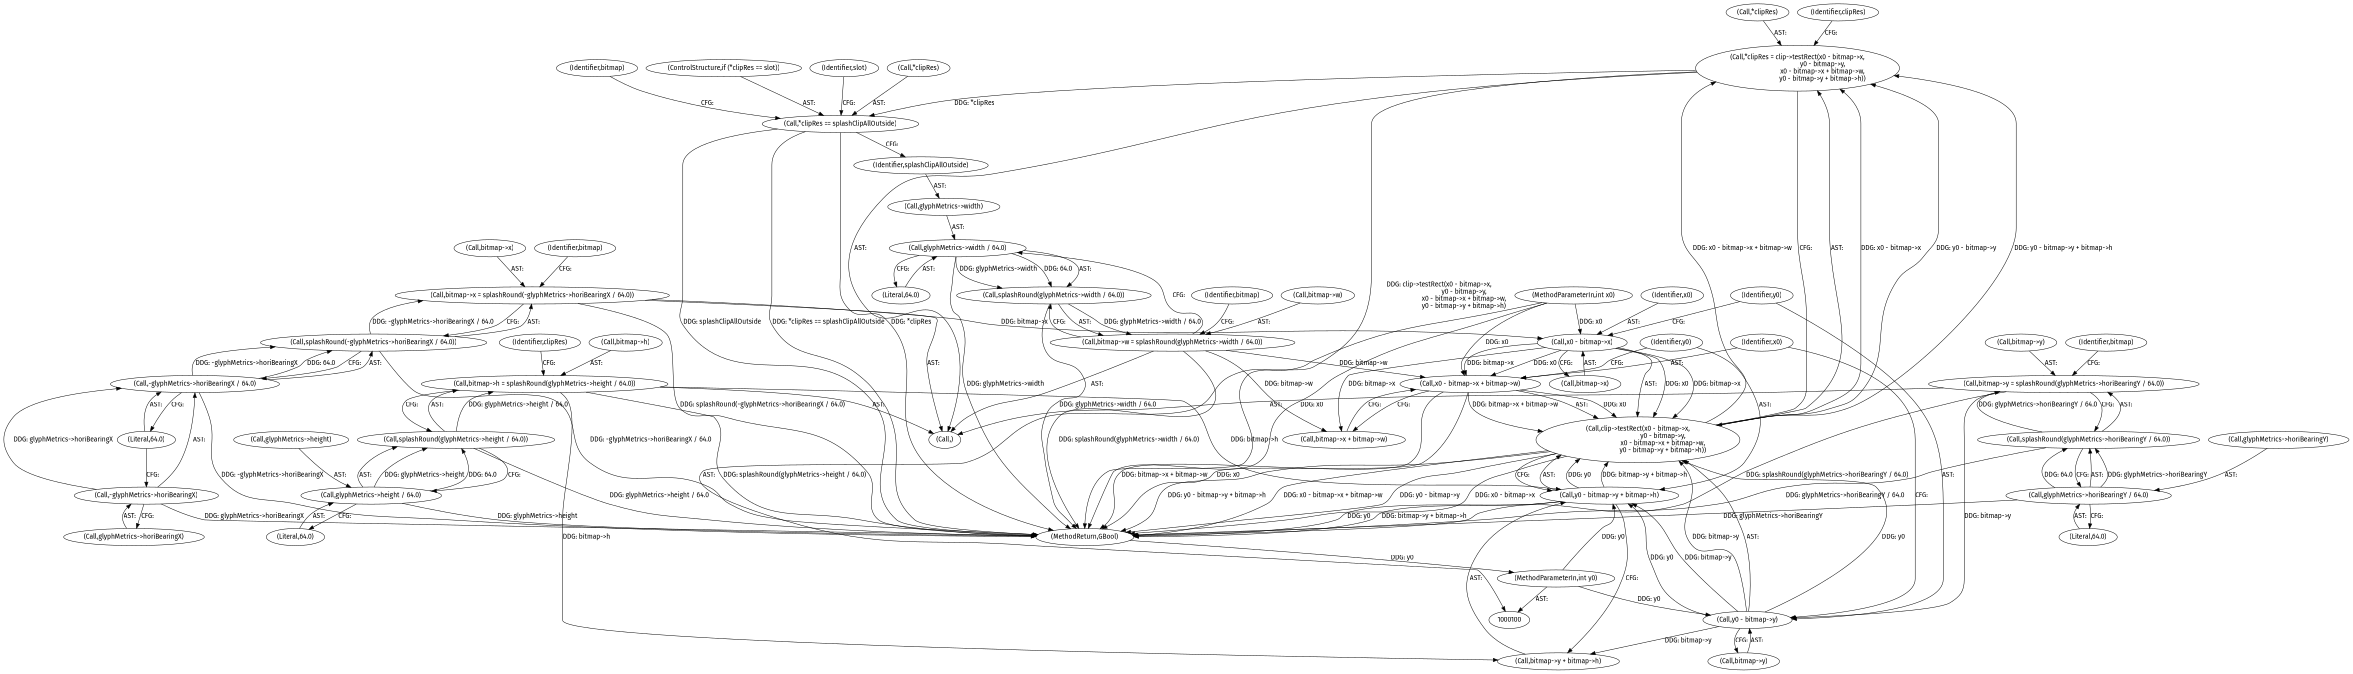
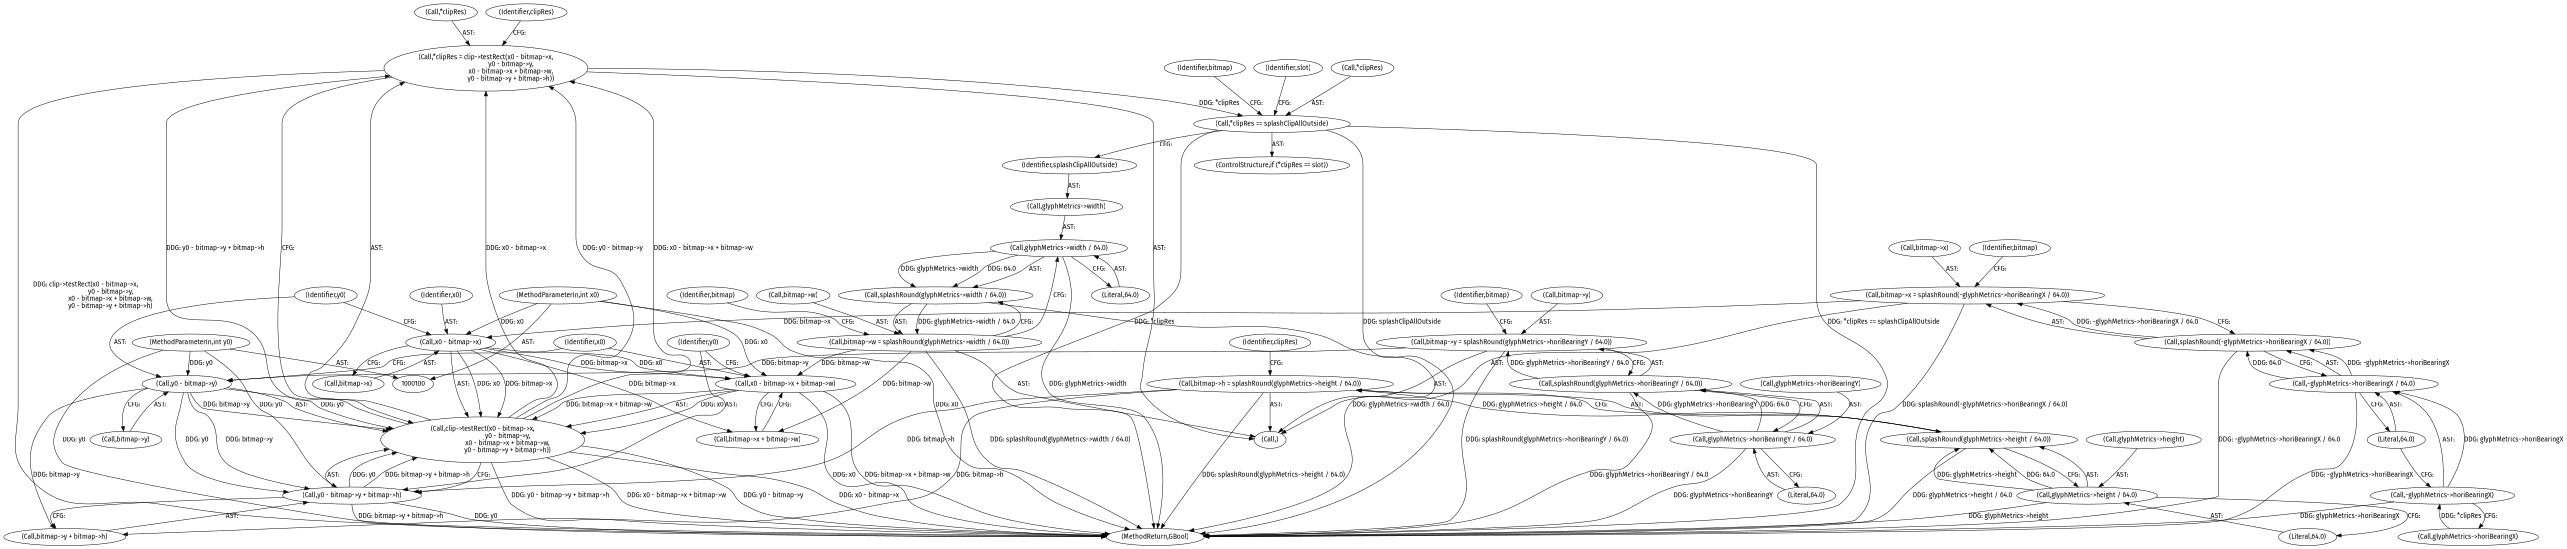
edge "(ControlStructure,if (*clipRes == slot))" -> "(Call,*clipRes == splashClipAllOutside)": reversed
node "(Call,bitmap->h)": removed
edge "(Call,glyphMetrics->horiBearingX)" -> "(Call,-glyphMetrics->horiBearingX)": label "AST: " -> "DDG: *clipRes"
edge "(MethodReturn,GBool)" -> "(MethodParameterIn,int y0)": reversed
